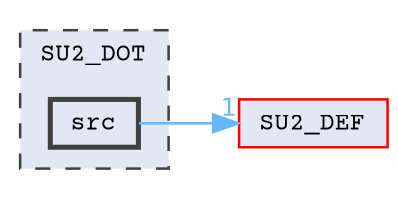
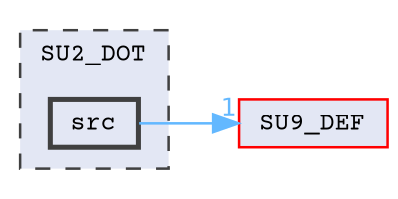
node "SU2_DEF": label "SU2_DEF" -> "SU9_DEF"
